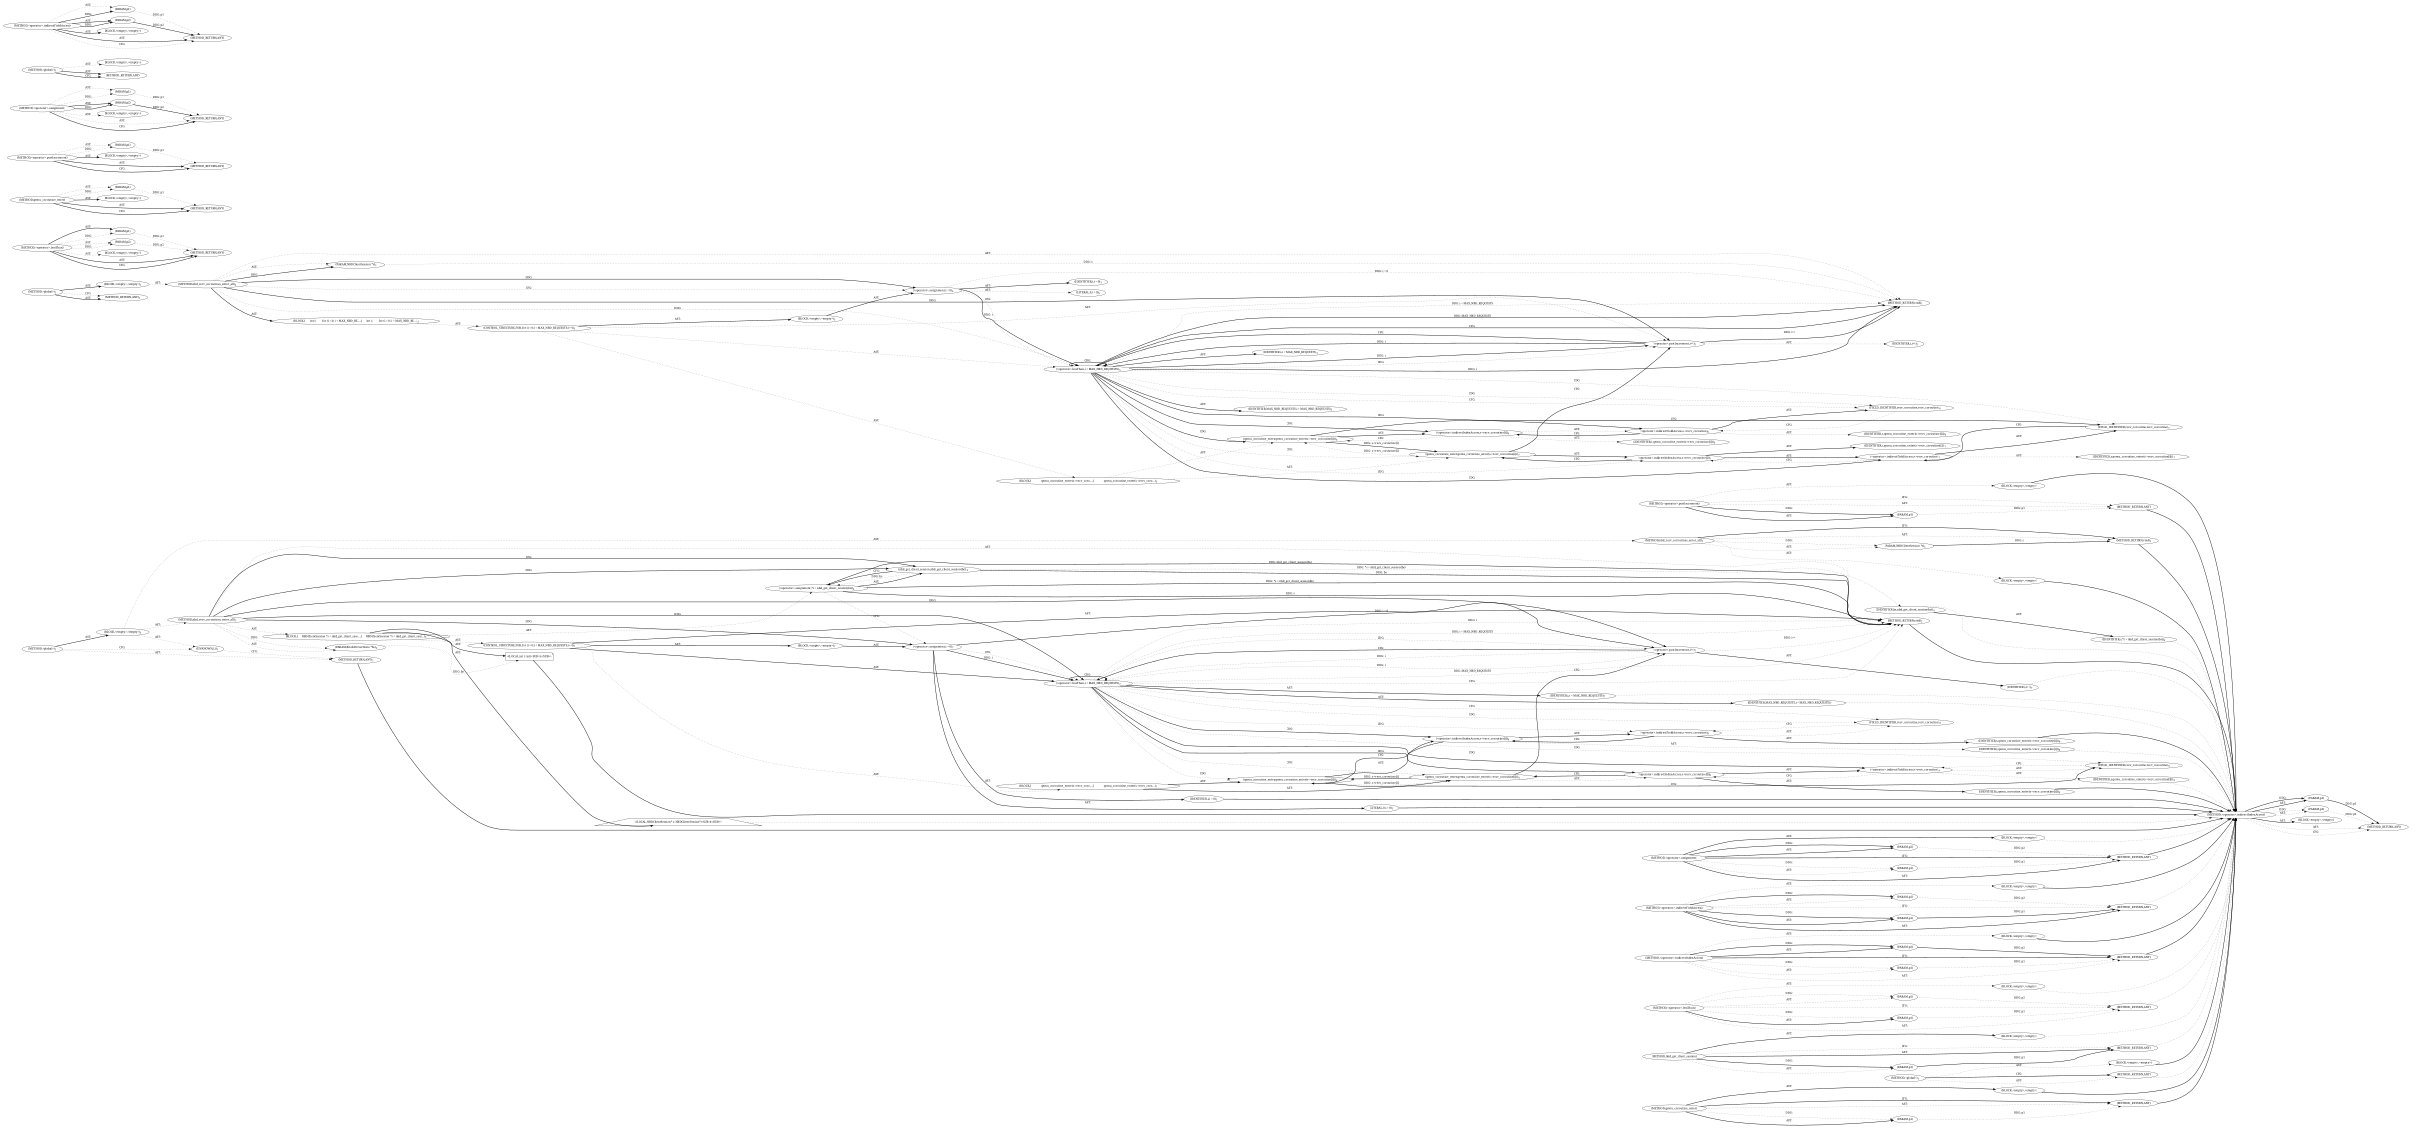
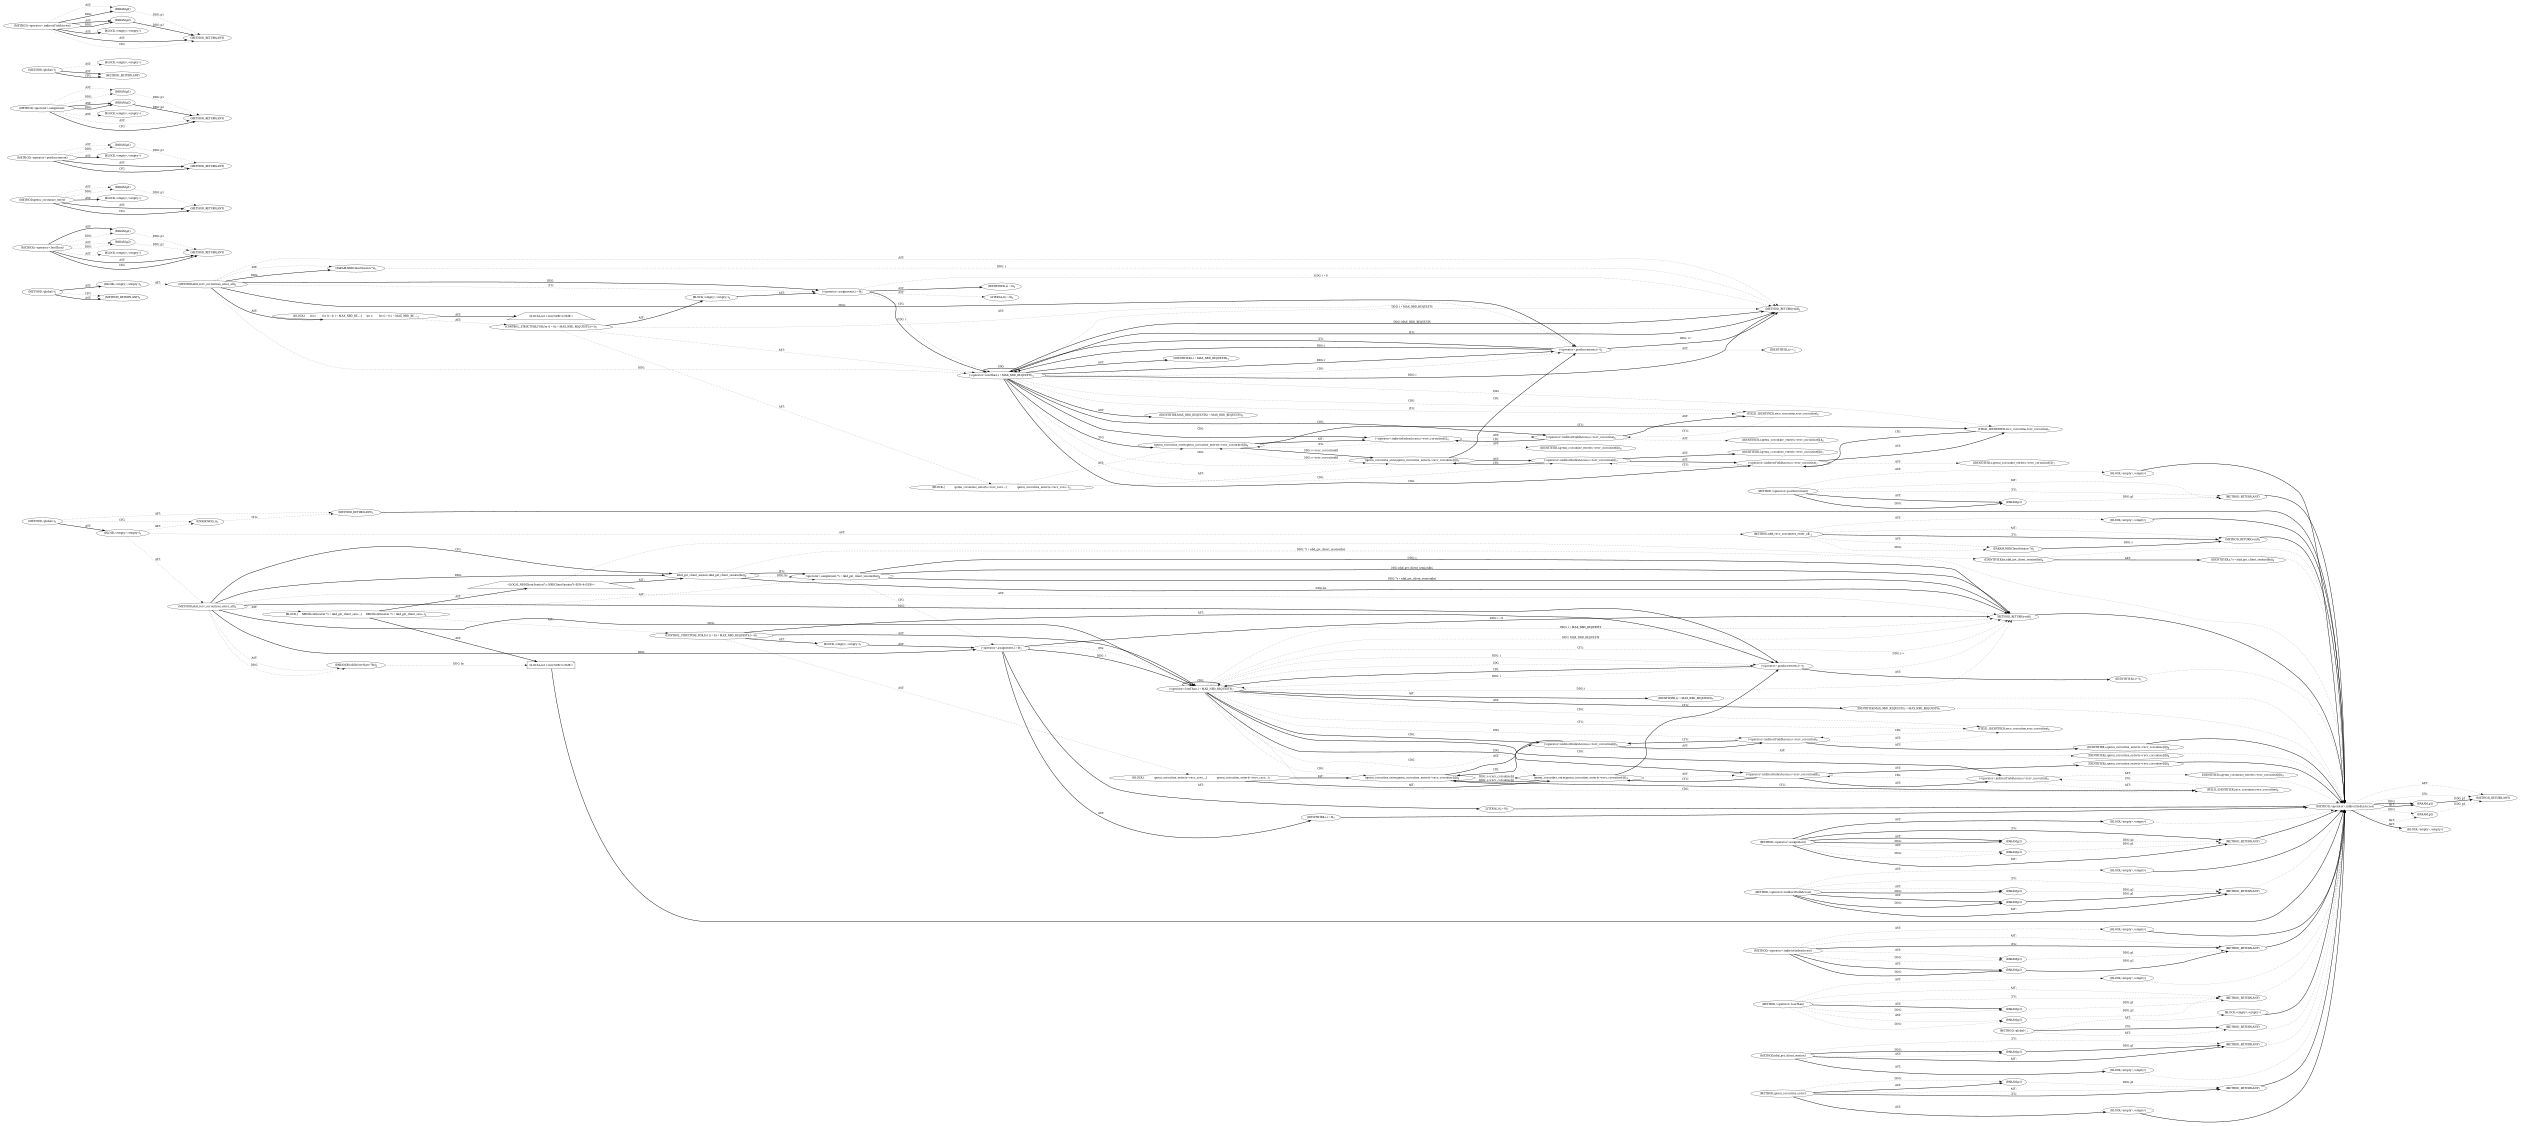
node "<(LOCAL,int i: int)<SUB>3</SUB>>": added
edge "(<operator>.assignment,*s = nbd_get_client_session(bs))" -> "(nbd_get_client_session,nbd_get_client_session(bs))": now "<(LOCAL,NBDClientSession* s: NBDClientSession*)<SUB>4</SUB>>" -> "(nbd_get_client_session,nbd_get_client_session(bs))"
